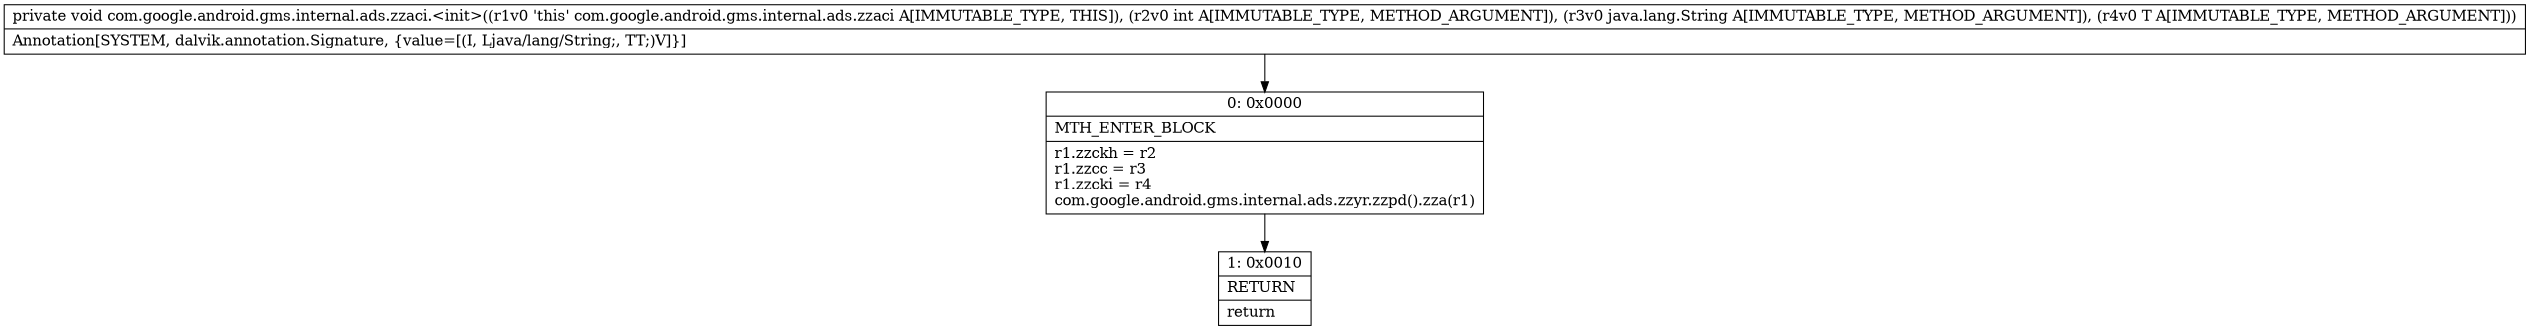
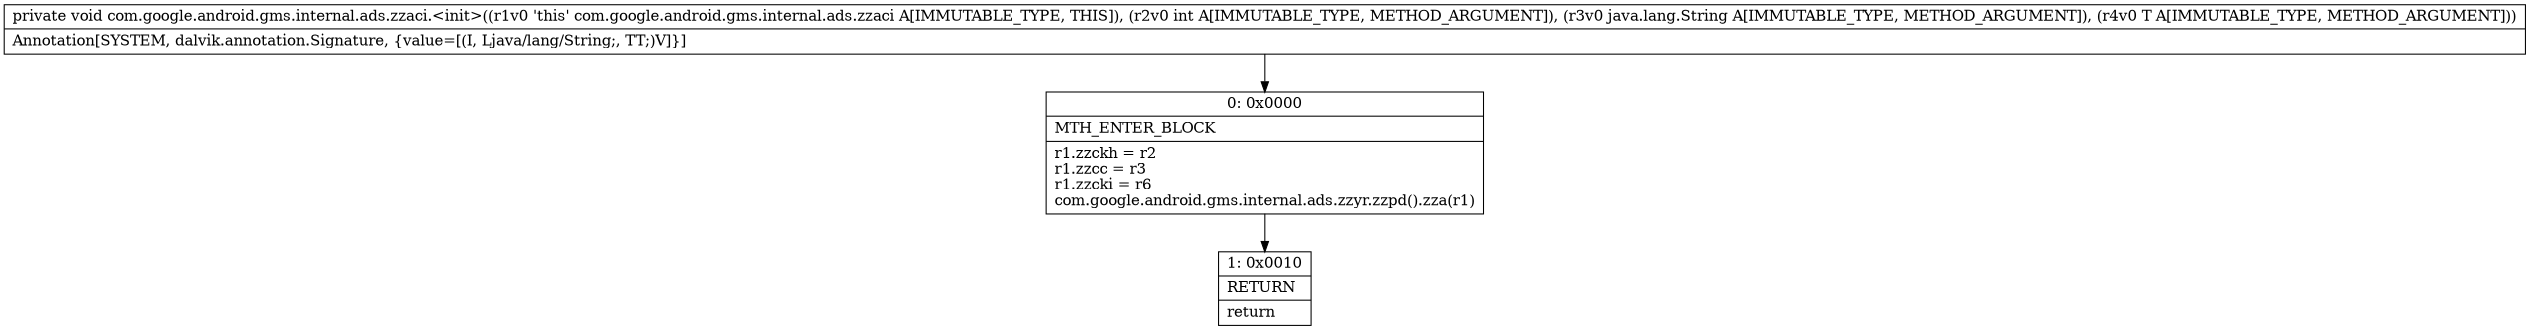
node "0: 0x0000": text "r1.zzcki = r4" -> "r1.zzcki = r6"
